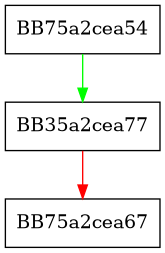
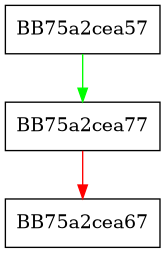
node "BB75a2cea54": label "BB75a2cea54" -> "BB75a2cea57"
node "BB35a2cea77": label "BB35a2cea77" -> "BB75a2cea77"
